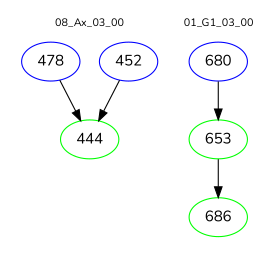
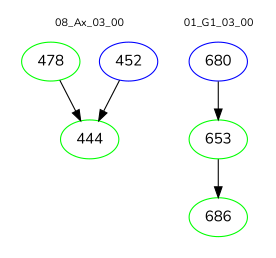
node "478": color blue -> green
